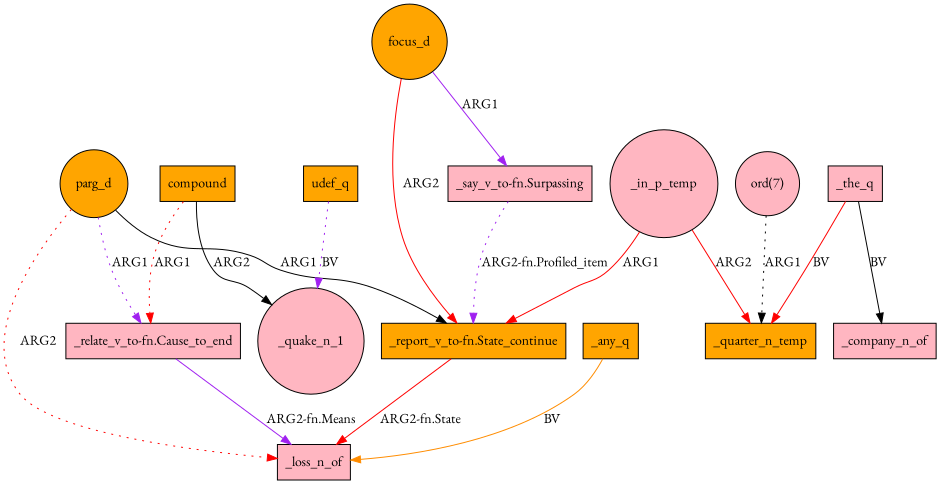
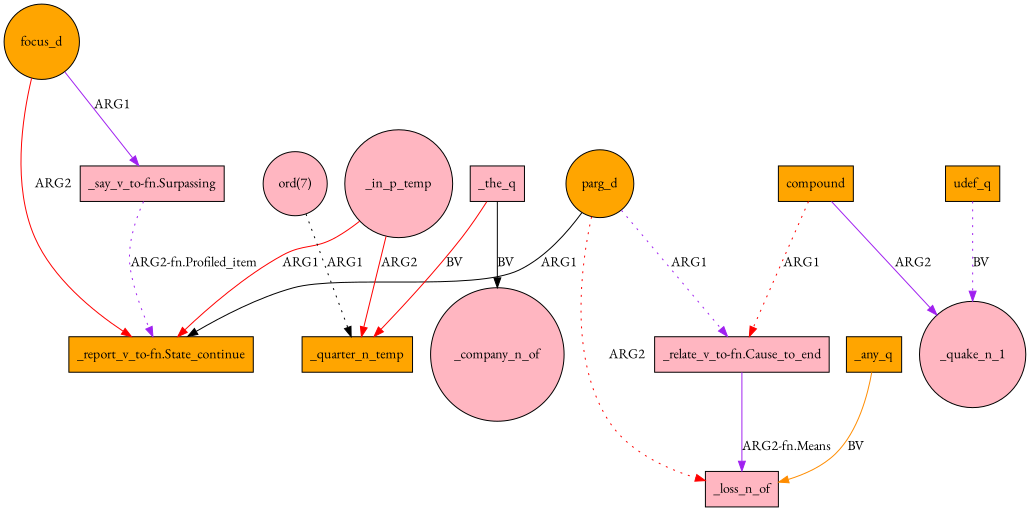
edge "compound" -> "_quake_n_1": color black -> purple
node "_company_n_of": shape box -> circle
edge "_report_v_to-fn.State_continue" -> "_loss_n_of": removed, label "ARG2-fn.State"
